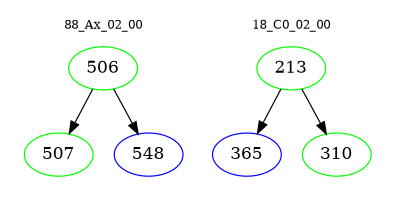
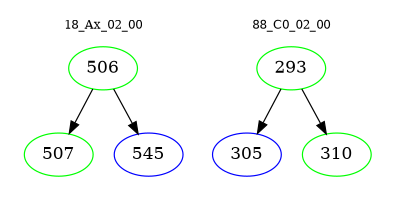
cluster "88_Ax_02_00": label "88_Ax_02_00" -> "18_Ax_02_00"
cluster "18_C0_02_00": label "18_C0_02_00" -> "88_C0_02_00"
node "213": label "213" -> "293"
node "548": label "548" -> "545"
node "365": label "365" -> "305"
